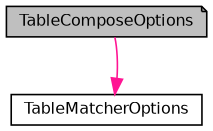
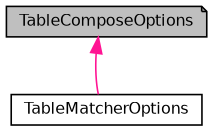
edge "TableComposeOptions" -> "TableMatcherOptions": reversed
